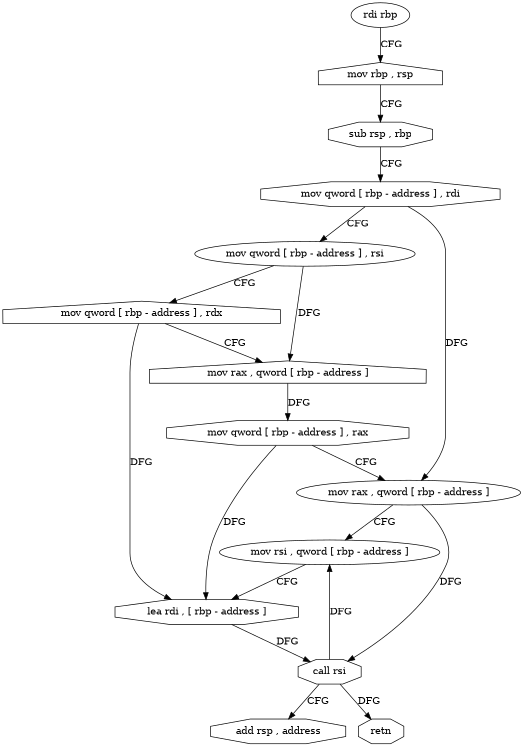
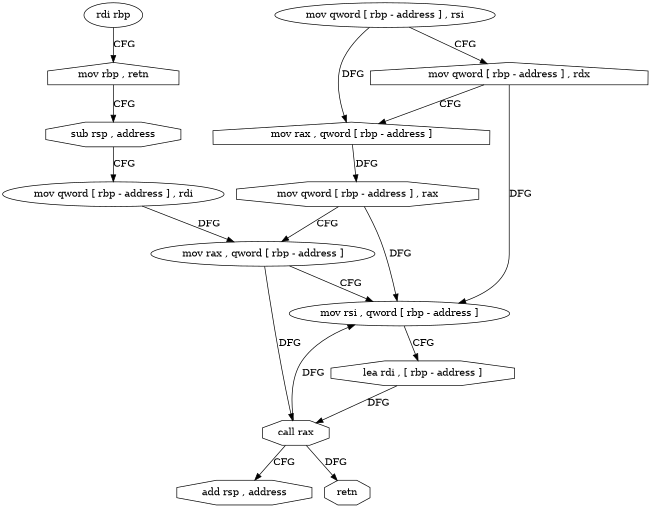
node "mov rbp , rsp": label "mov rbp , rsp" -> "mov rbp , retn"
node "sub rsp , rbp": label "sub rsp , rbp" -> "sub rsp , address"
node "mov qword [ rbp - address ] , rdi": shape octagon -> ellipse
edge "mov qword [ rbp - address ] , rdi" -> "mov qword [ rbp - address ] , rsi": removed, label "CFG"
edge "mov qword [ rbp - address ] , rdx" -> "lea rdi , [ rbp - address ]": now "mov qword [ rbp - address ] , rdx" -> "mov rsi , qword [ rbp - address ]"
edge "mov qword [ rbp - address ] , rax" -> "lea rdi , [ rbp - address ]": now "mov qword [ rbp - address ] , rax" -> "mov rsi , qword [ rbp - address ]"
node "call rsi": label "call rsi" -> "call rax"
